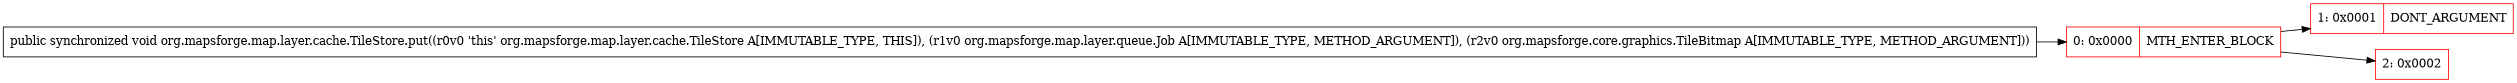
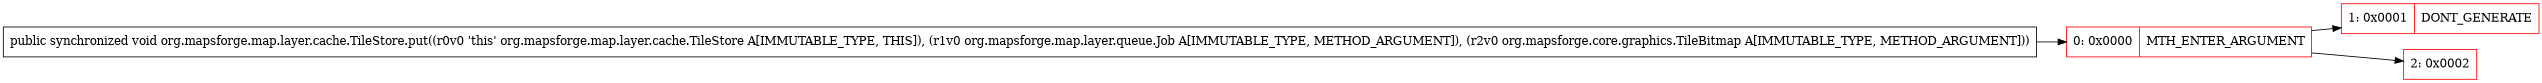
node "1: 0x0001": text "DONT_ARGUMENT" -> "DONT_GENERATE"
node "0: 0x0000": text "MTH_ENTER_BLOCK" -> "MTH_ENTER_ARGUMENT"
